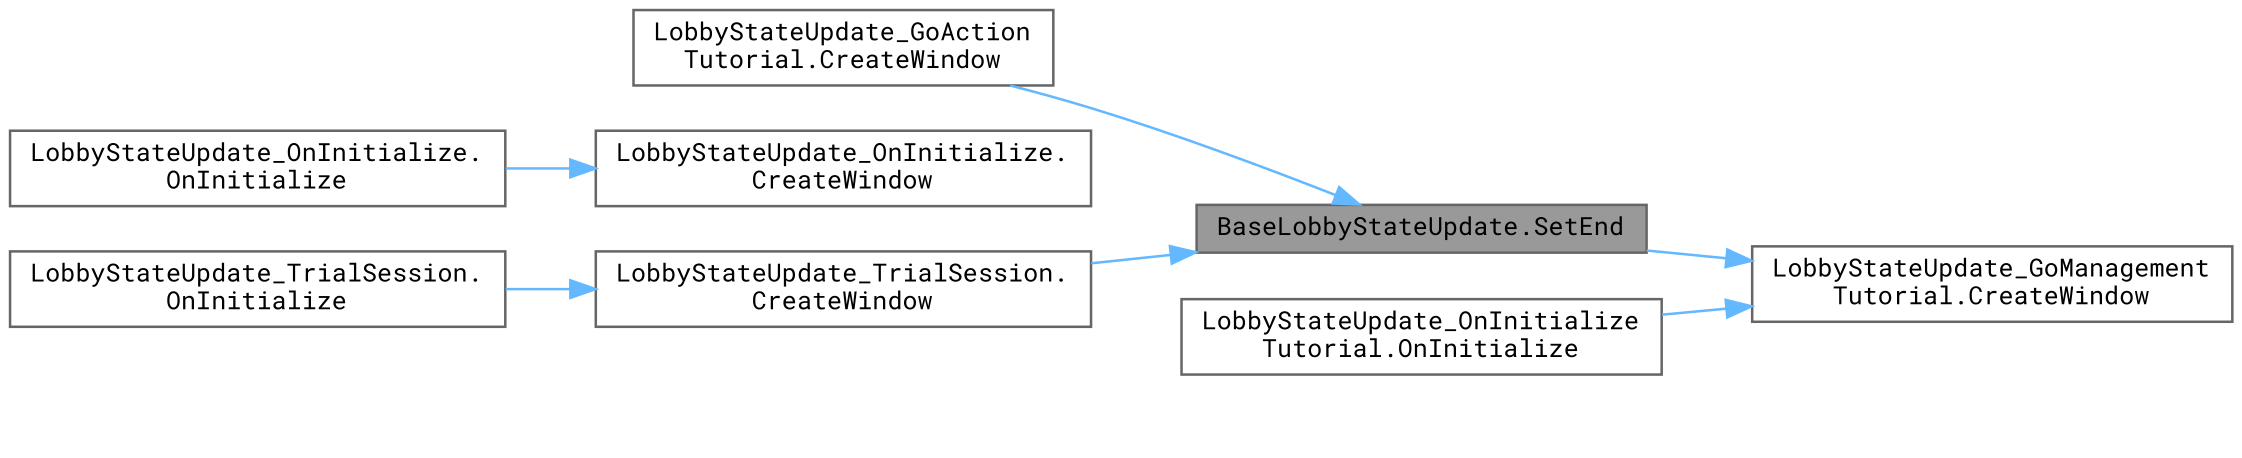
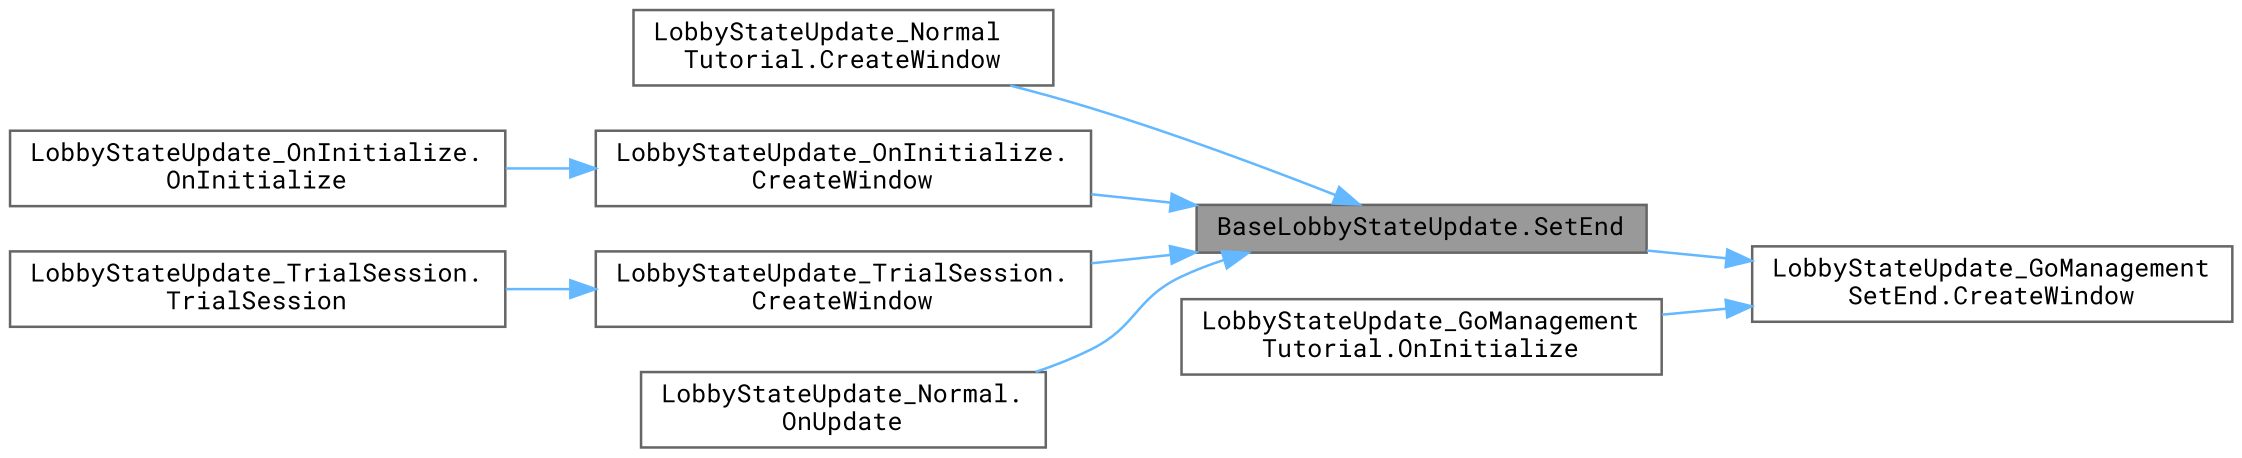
node "LobbyStateUpdate_GoAction Tutorial.CreateWindow": label "LobbyStateUpdate_GoAction Tutorial.CreateWindow" -> "LobbyStateUpdate_Normal Tutorial.CreateWindow"
edge "LobbyStateUpdate_OnInitialize. CreateWindow" -> "BaseLobbyStateUpdate.SetEnd": added
node "LobbyStateUpdate_GoManagement Tutorial.CreateWindow": label "LobbyStateUpdate_GoManagement Tutorial.CreateWindow" -> "LobbyStateUpdate_GoManagement SetEnd.CreateWindow"
node "LobbyStateUpdate_TrialSession. OnInitialize": label "LobbyStateUpdate_TrialSession. OnInitialize" -> "LobbyStateUpdate_TrialSession. TrialSession"
node "LobbyStateUpdate_OnInitialize Tutorial.OnInitialize": label "LobbyStateUpdate_OnInitialize Tutorial.OnInitialize" -> "LobbyStateUpdate_GoManagement Tutorial.OnInitialize"
node "LobbyStateUpdate_Normal. OnUpdate": added
